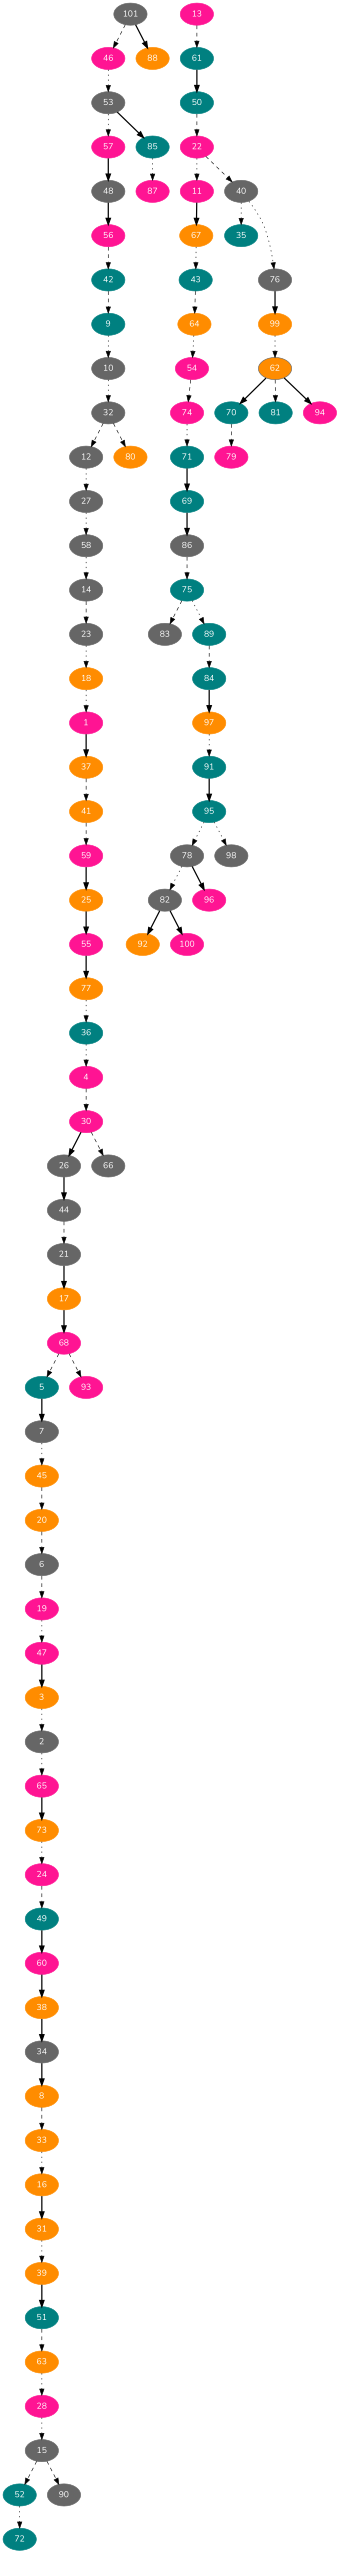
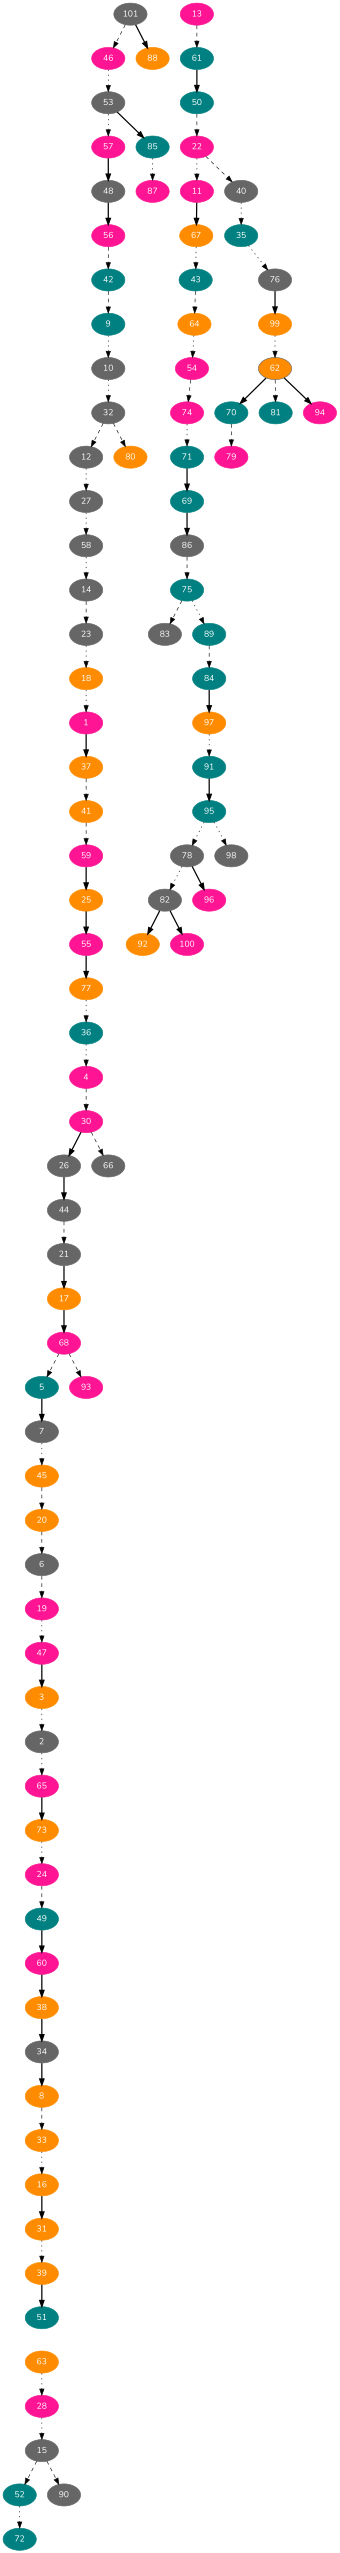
edge "40" -> "76": now "35" -> "76"
edge "51" -> "63": removed
